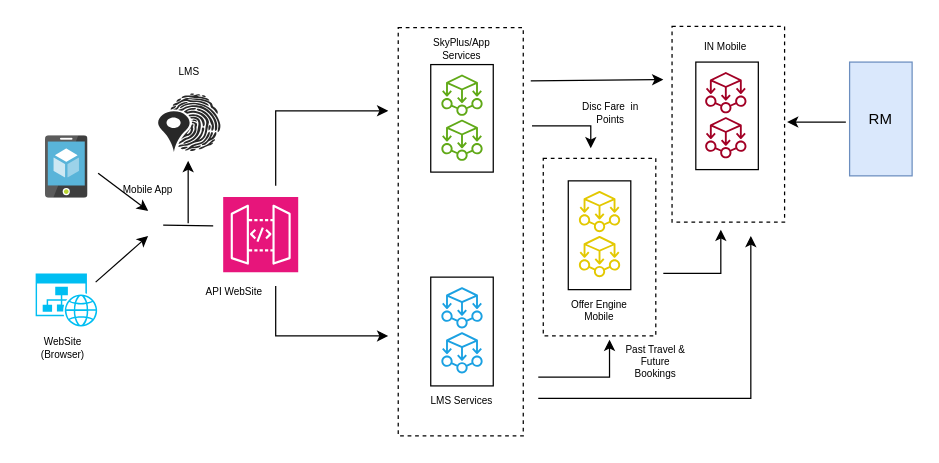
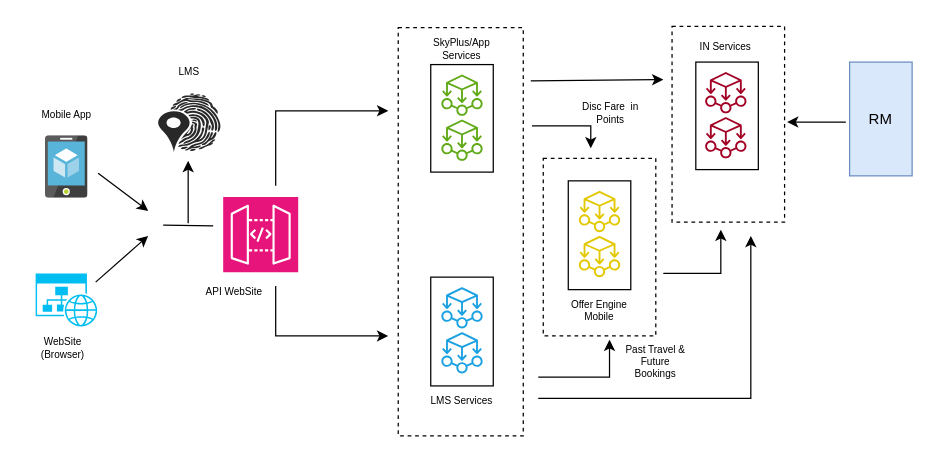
node "IN Mobile": label "IN Mobile" -> "IN Services"
node "Mobile App": moved (148, 189) -> (67, 114)
